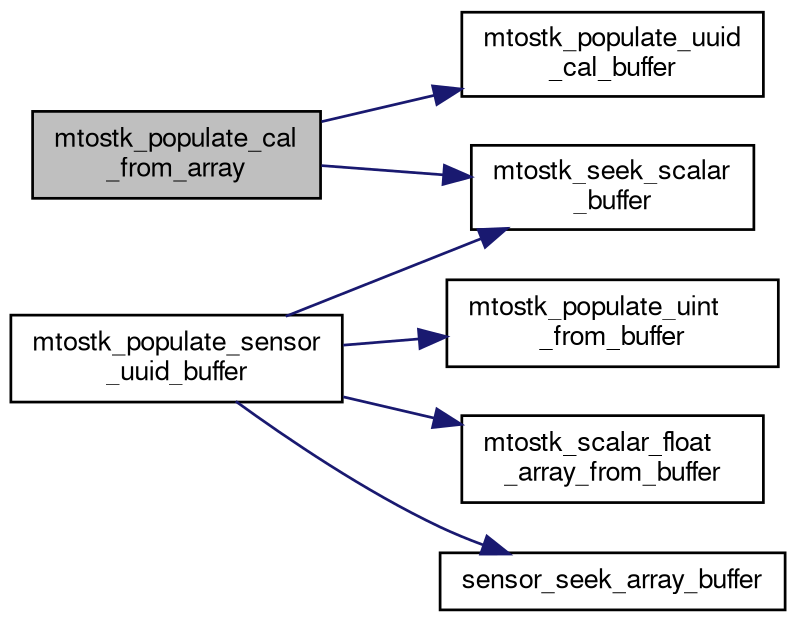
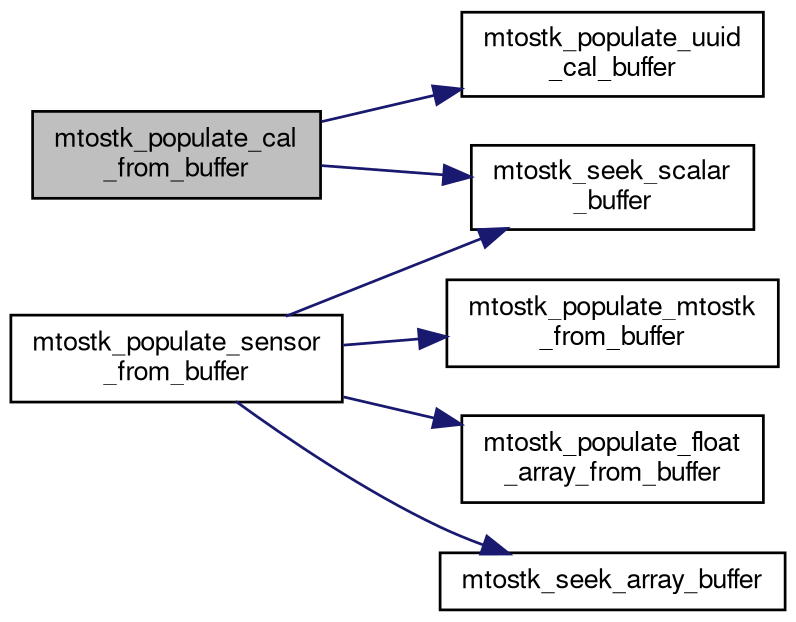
node "mtostk_populate_cal _from_array": label "mtostk_populate_cal _from_array" -> "mtostk_populate_cal _from_buffer"
node "mtostk_populate_uint _from_buffer": label "mtostk_populate_uint _from_buffer" -> "mtostk_populate_mtostk _from_buffer"
node "mtostk_populate_sensor _uuid_buffer": label "mtostk_populate_sensor _uuid_buffer" -> "mtostk_populate_sensor _from_buffer"
node "mtostk_scalar_float _array_from_buffer": label "mtostk_scalar_float _array_from_buffer" -> "mtostk_populate_float _array_from_buffer"
node "sensor_seek_array_buffer": label "sensor_seek_array_buffer" -> "mtostk_seek_array_buffer"
